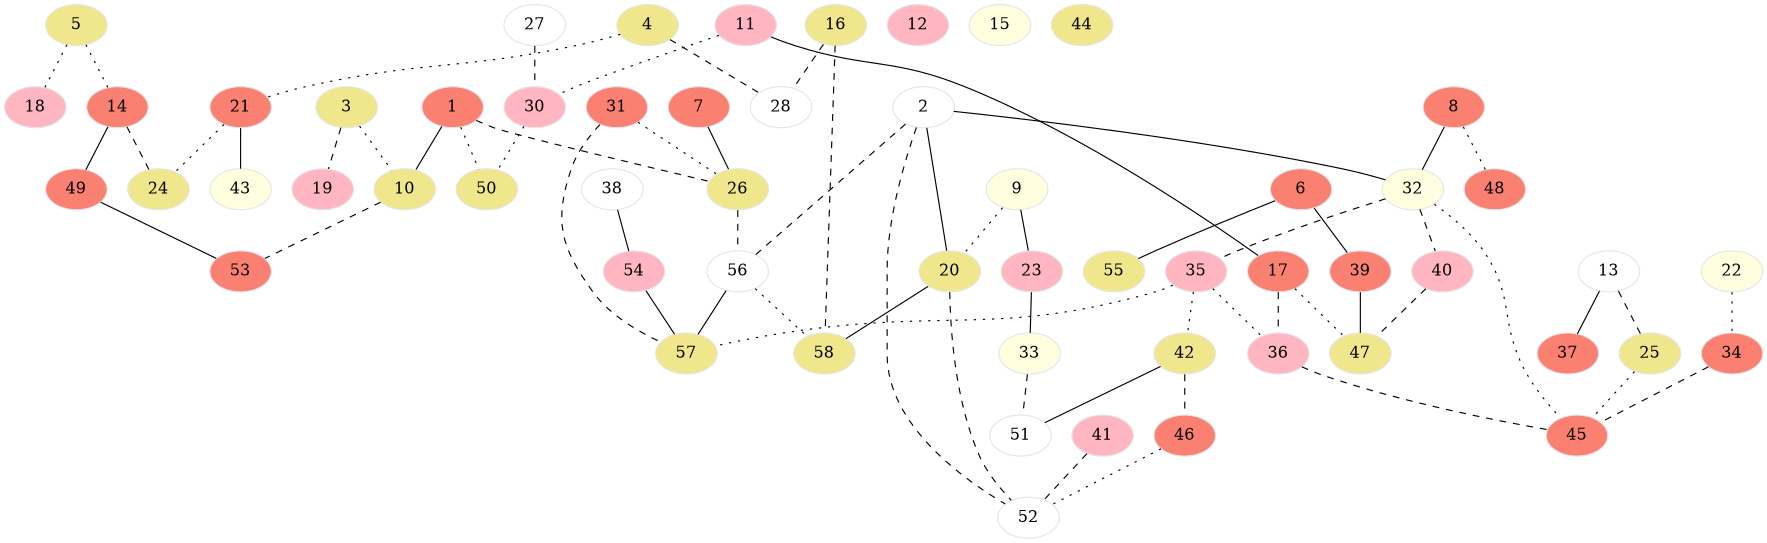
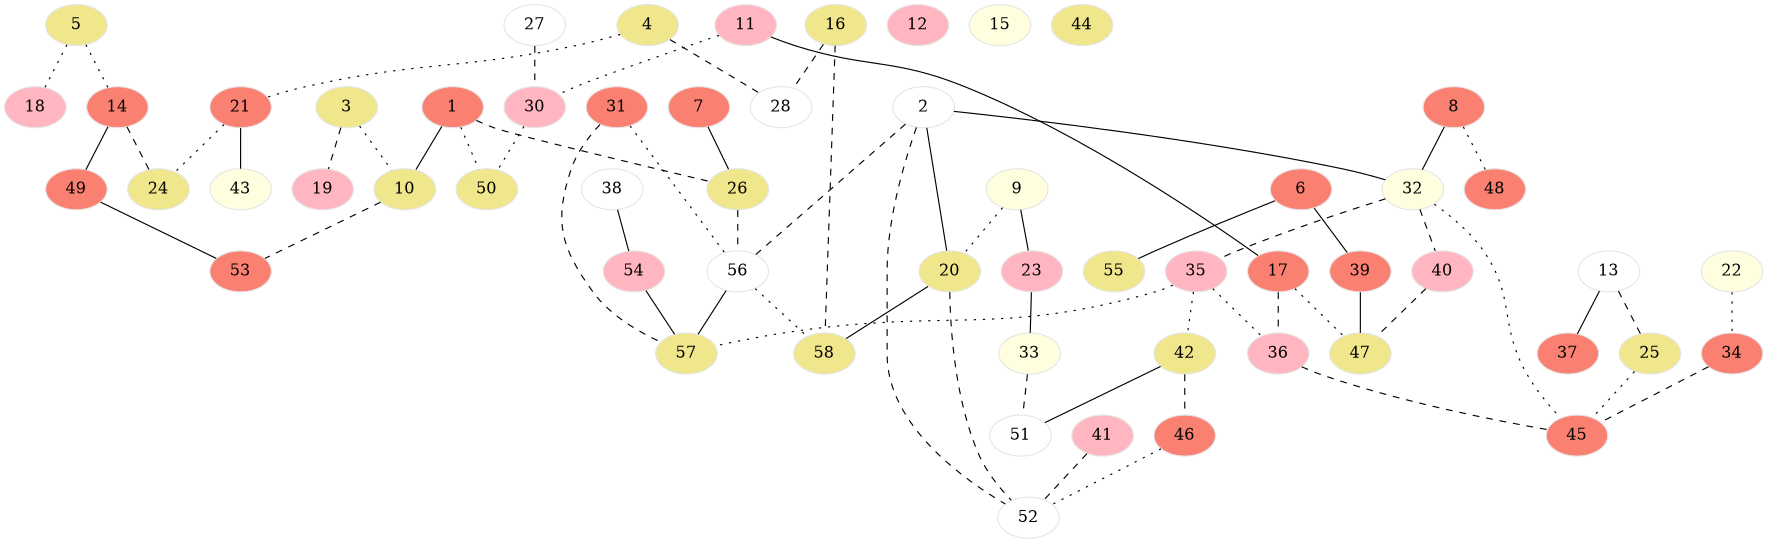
edge "31" -- "26": now "31" -- "56"
